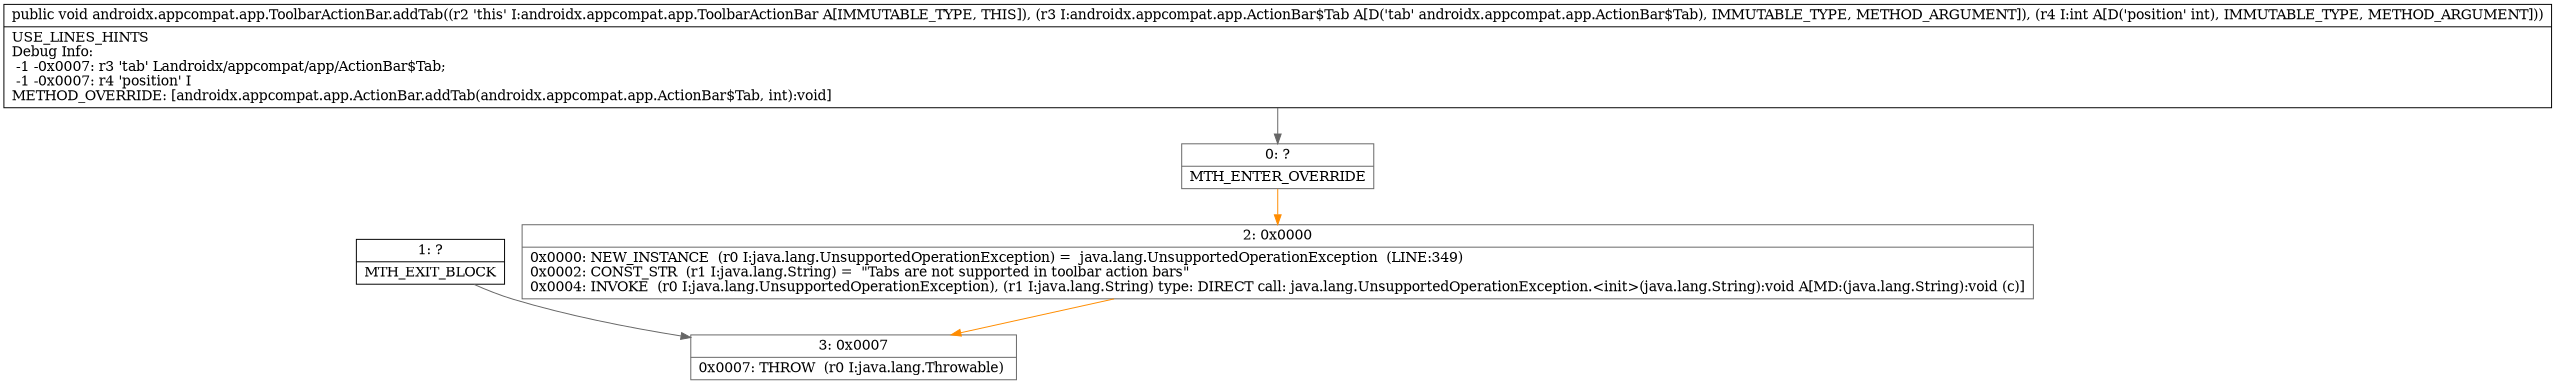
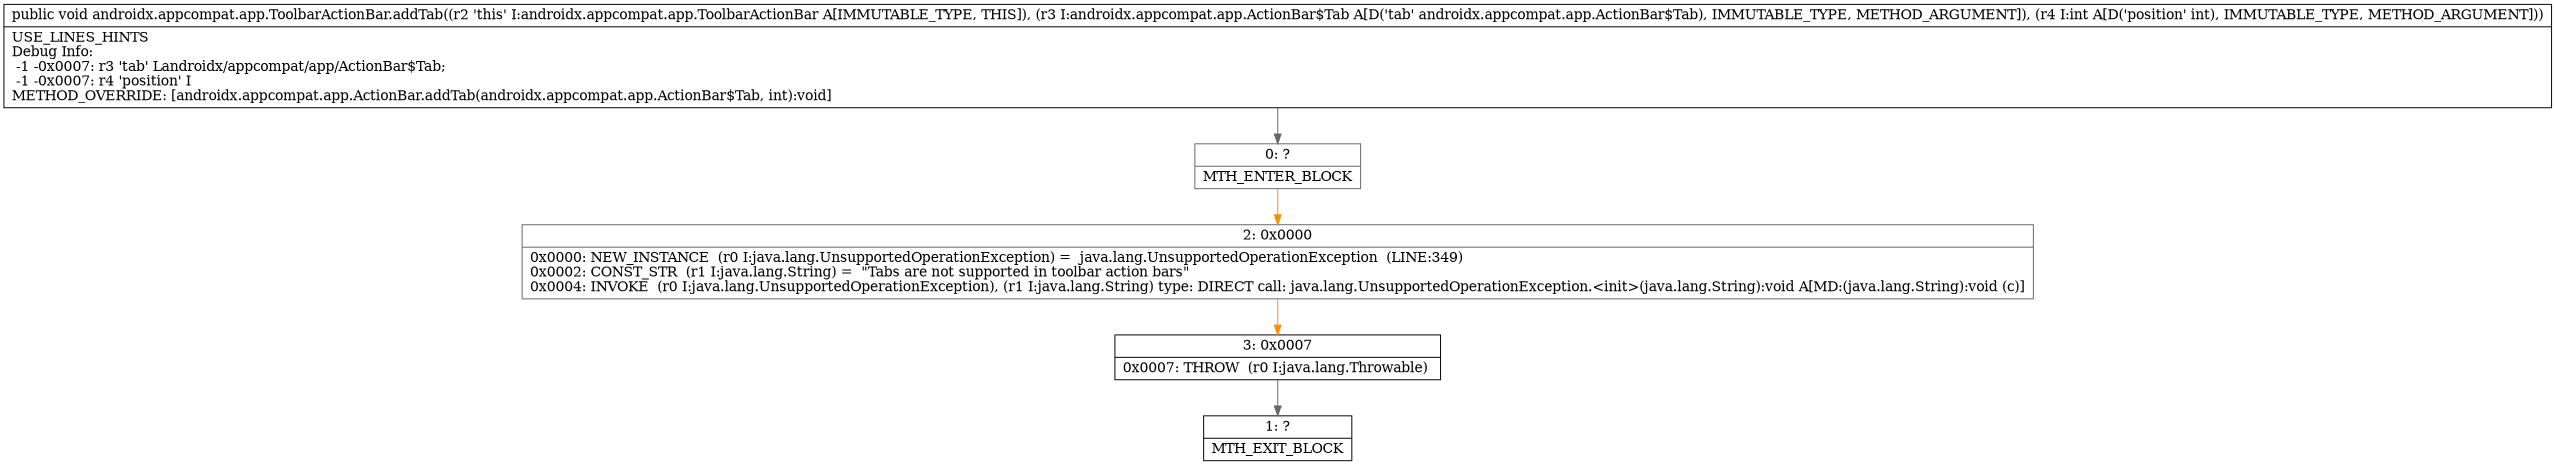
node "0: ?": text "MTH_ENTER_OVERRIDE" -> "MTH_ENTER_BLOCK"
edge "1: ?" -> "3: 0x0007": reversed
node "3: 0x0007": color gray40 -> black
